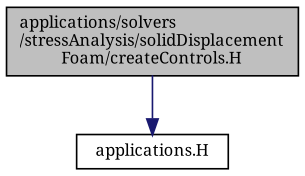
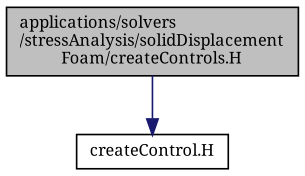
node "applications.H": label "applications.H" -> "createControl.H"
